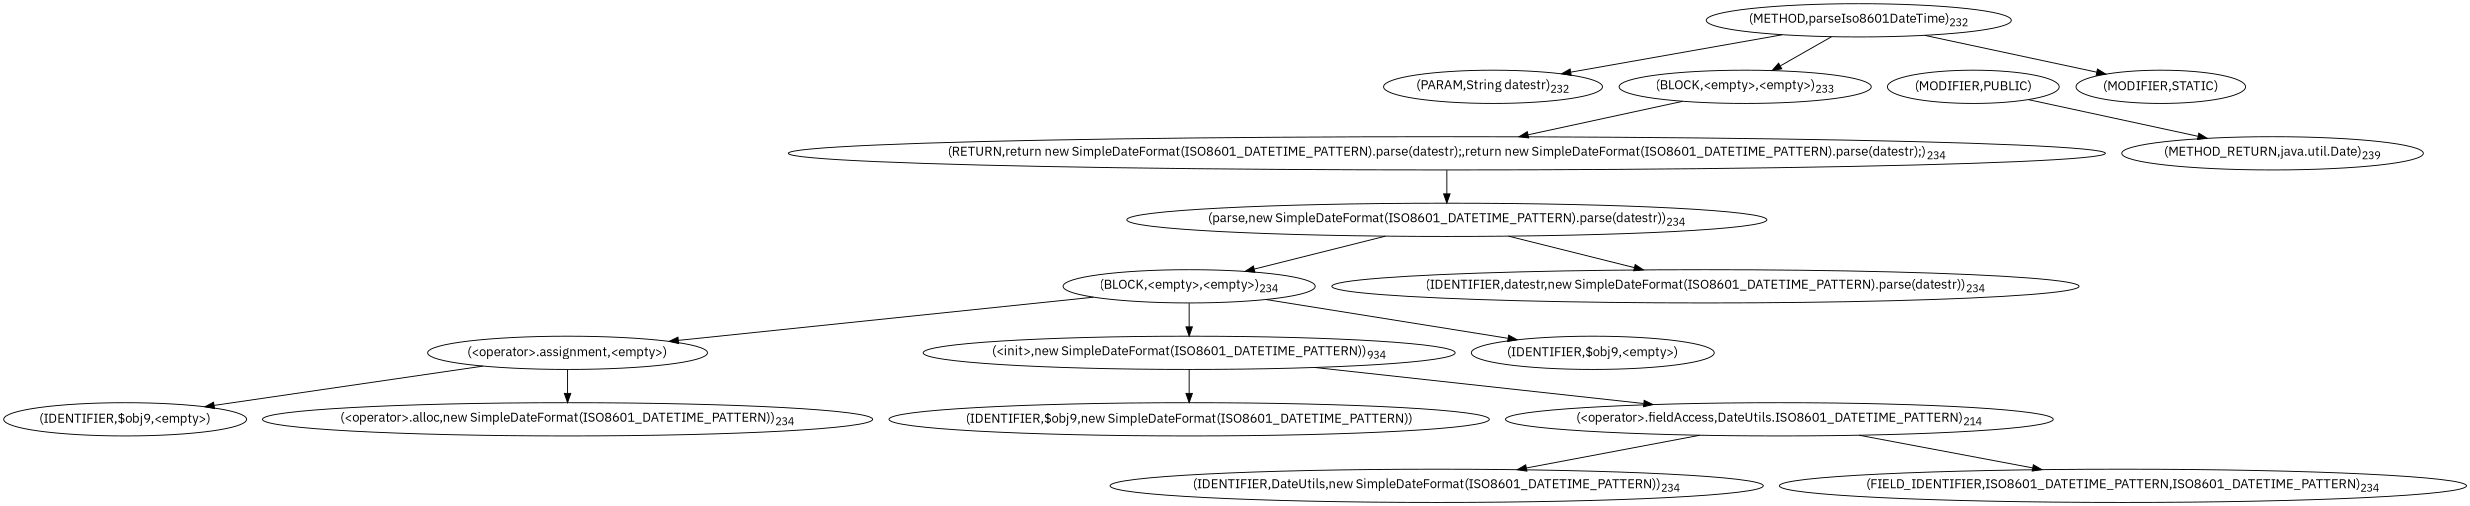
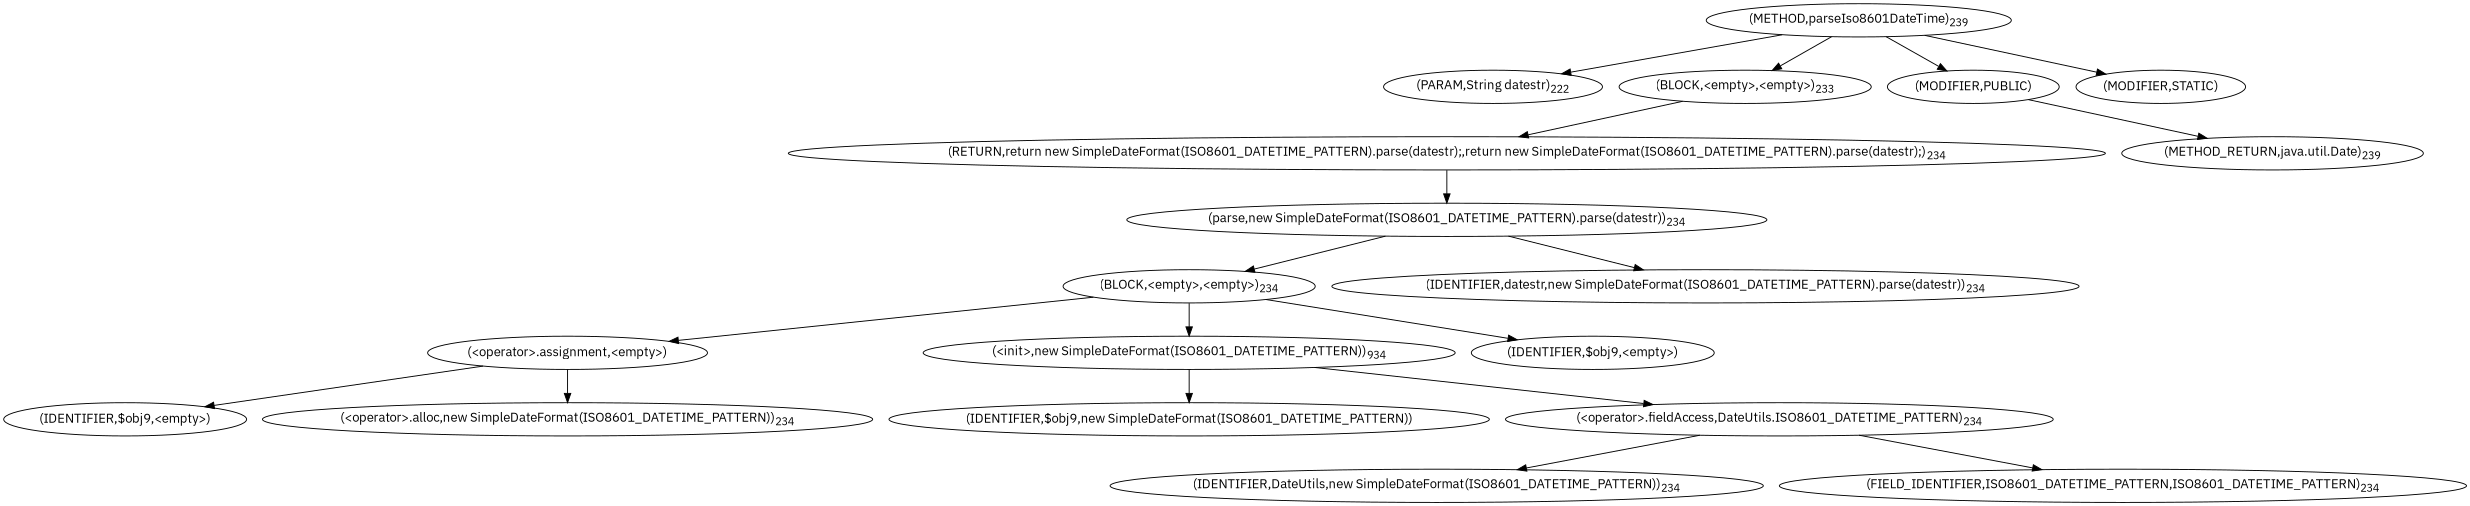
node "(METHOD,parseIso8601DateTime)": text "232" -> "239"
edge "(METHOD,parseIso8601DateTime)" -> "(MODIFIER,PUBLIC)": added
node "(PARAM,String datestr)": text "232" -> "222"
node "(<operator>.fieldAccess,DateUtils.ISO8601_DATETIME_PATTERN)": text "214" -> "234"
